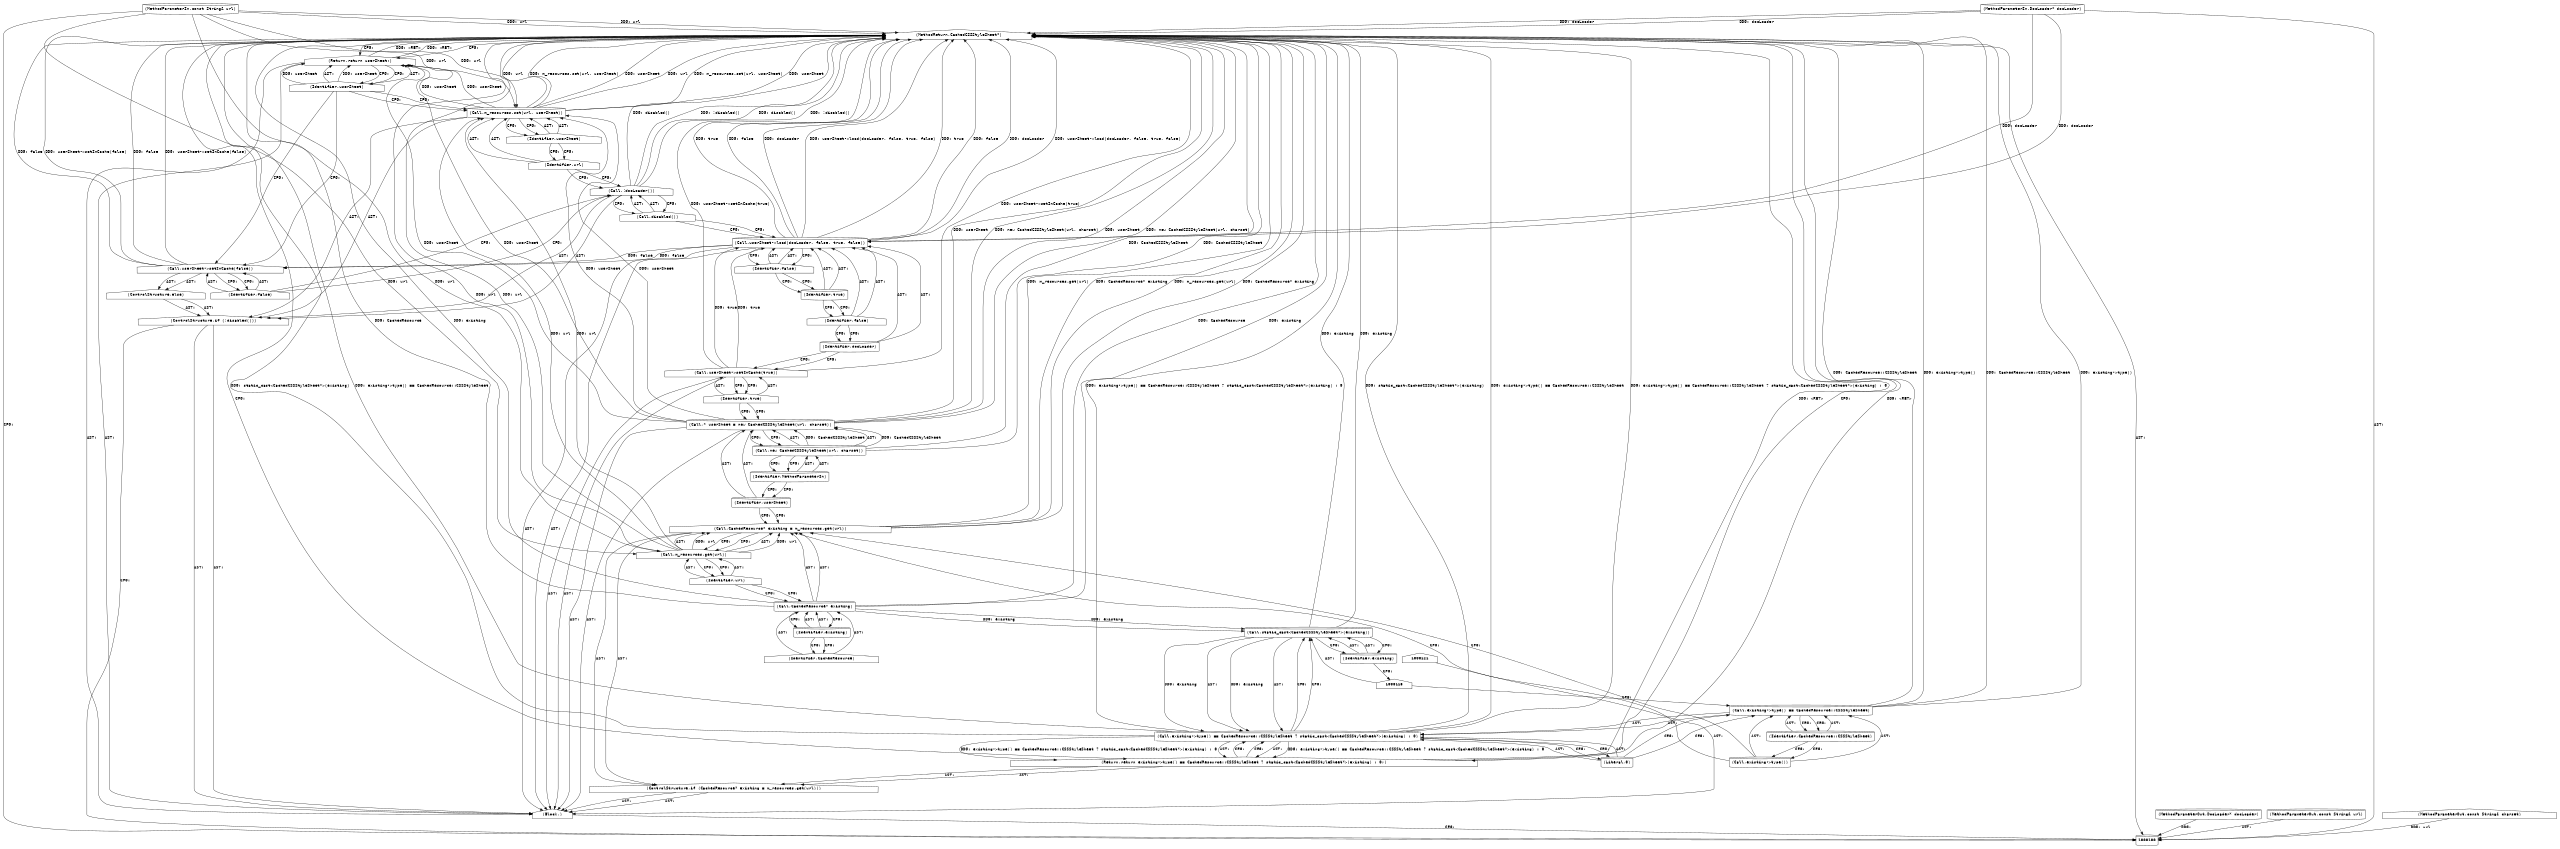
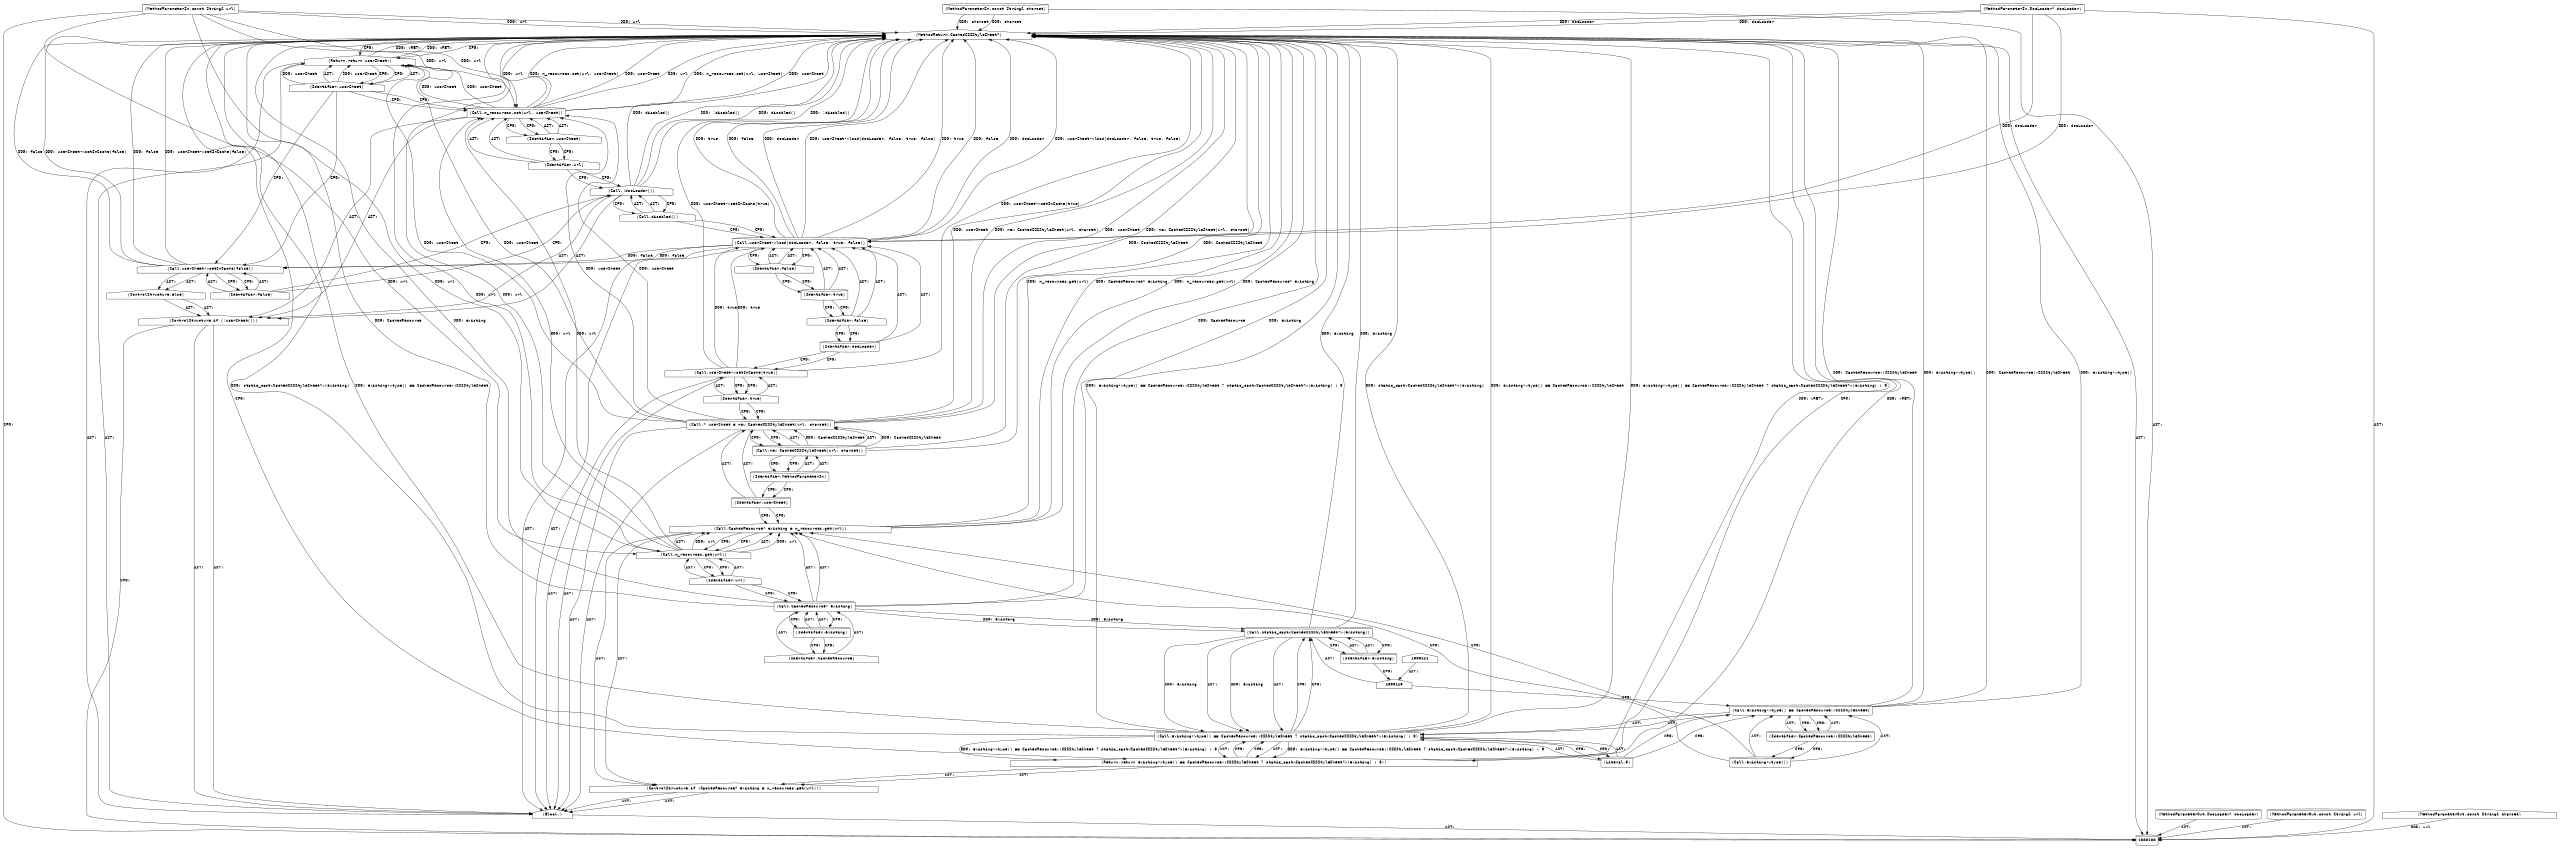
node "(MethodParameterIn,const String& charset)": added
node "(ControlStructure,if (!disabled()))": label "(ControlStructure,if (!disabled()))" -> "(ControlStructure,if (!userSheet()))"
edge "1000121" -> "(Block,)": now "1000121" -> "1000118"
edge "(Block,)" -> "1000100": label "CFG: " -> "AST: "
edge "(MethodParameterOut,DocLoader* docLoader)" -> "1000100": label "DDG: " -> "AST: "
